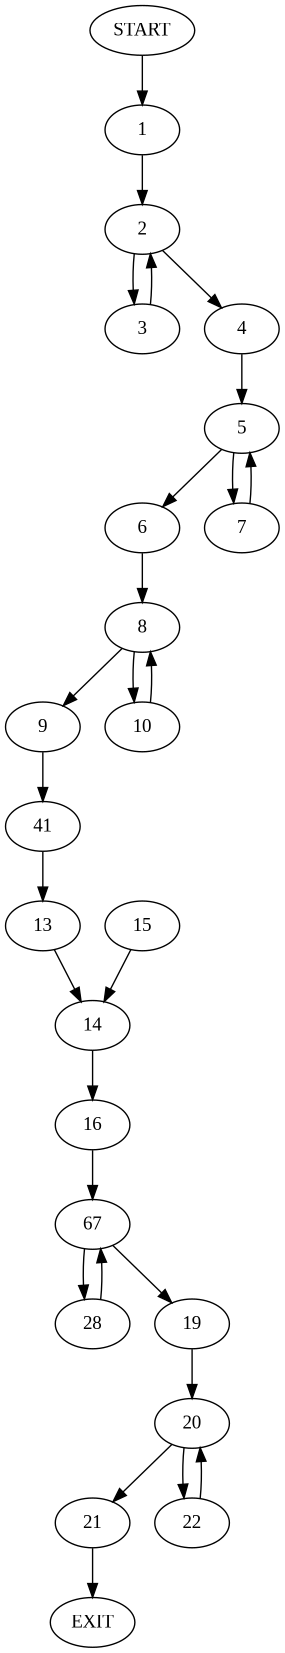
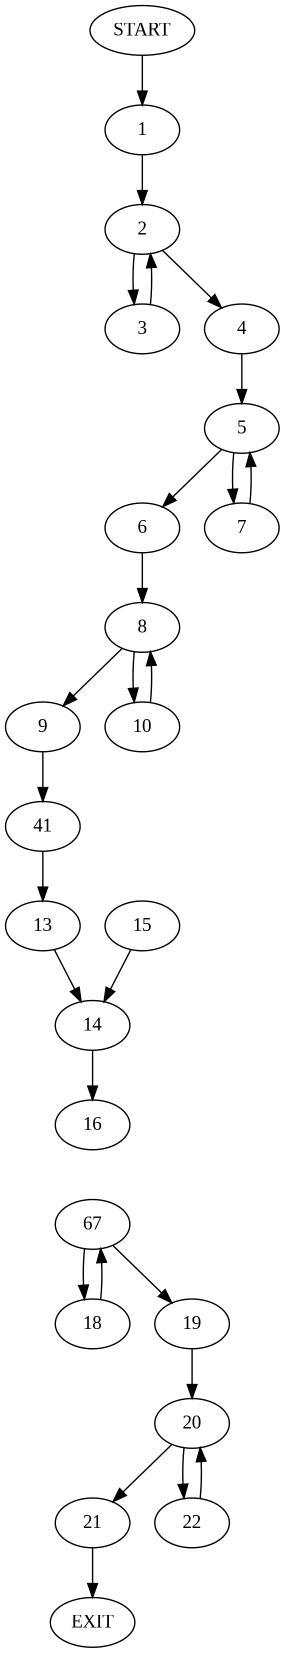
edge "16" -> "67": removed
node "28": label "28" -> "18"
